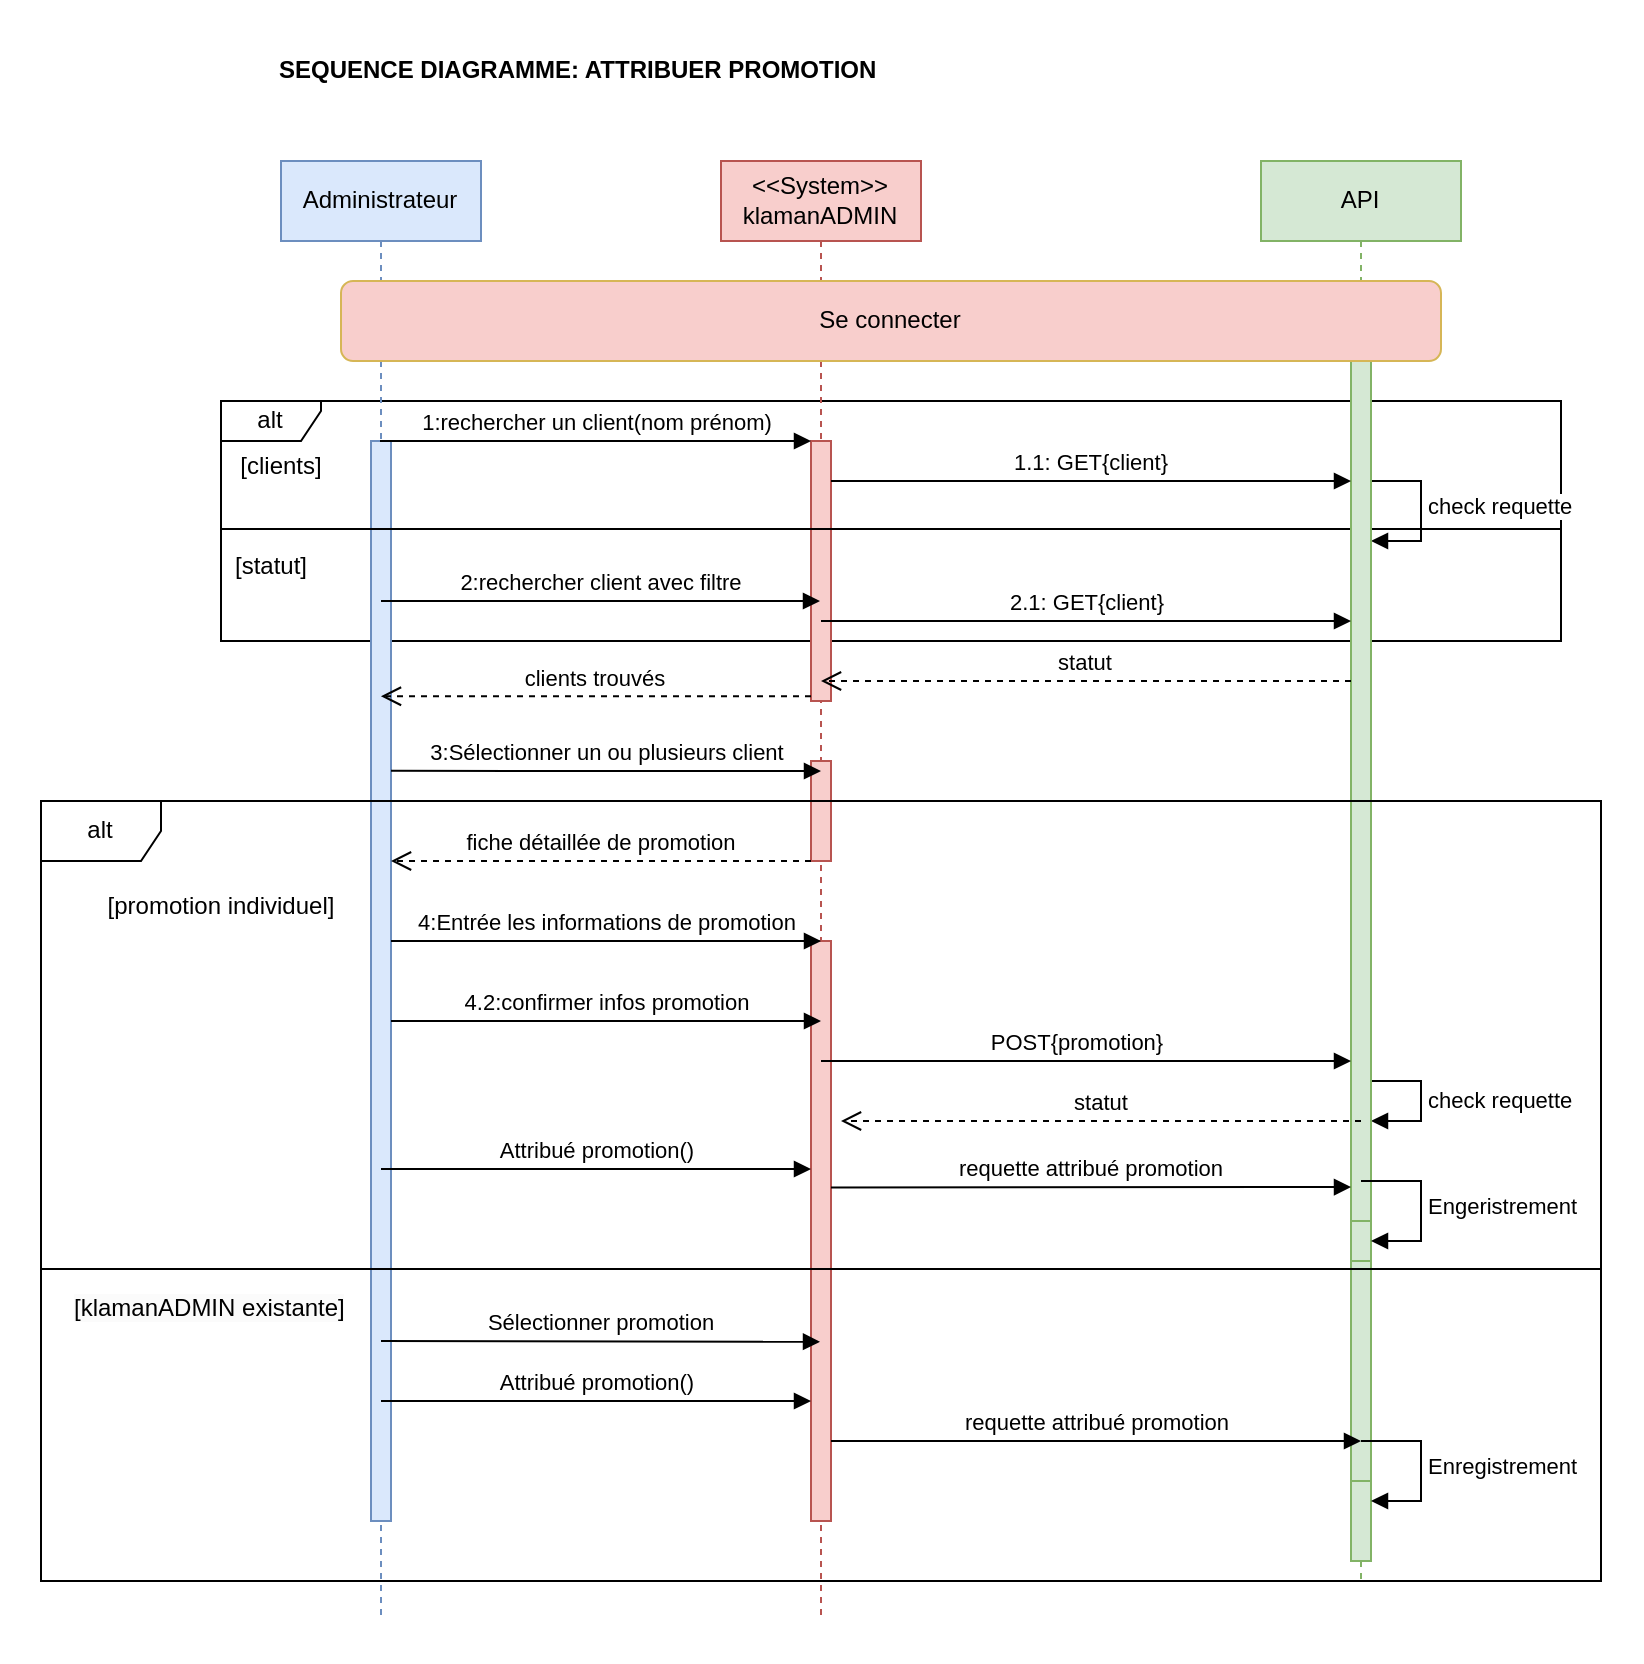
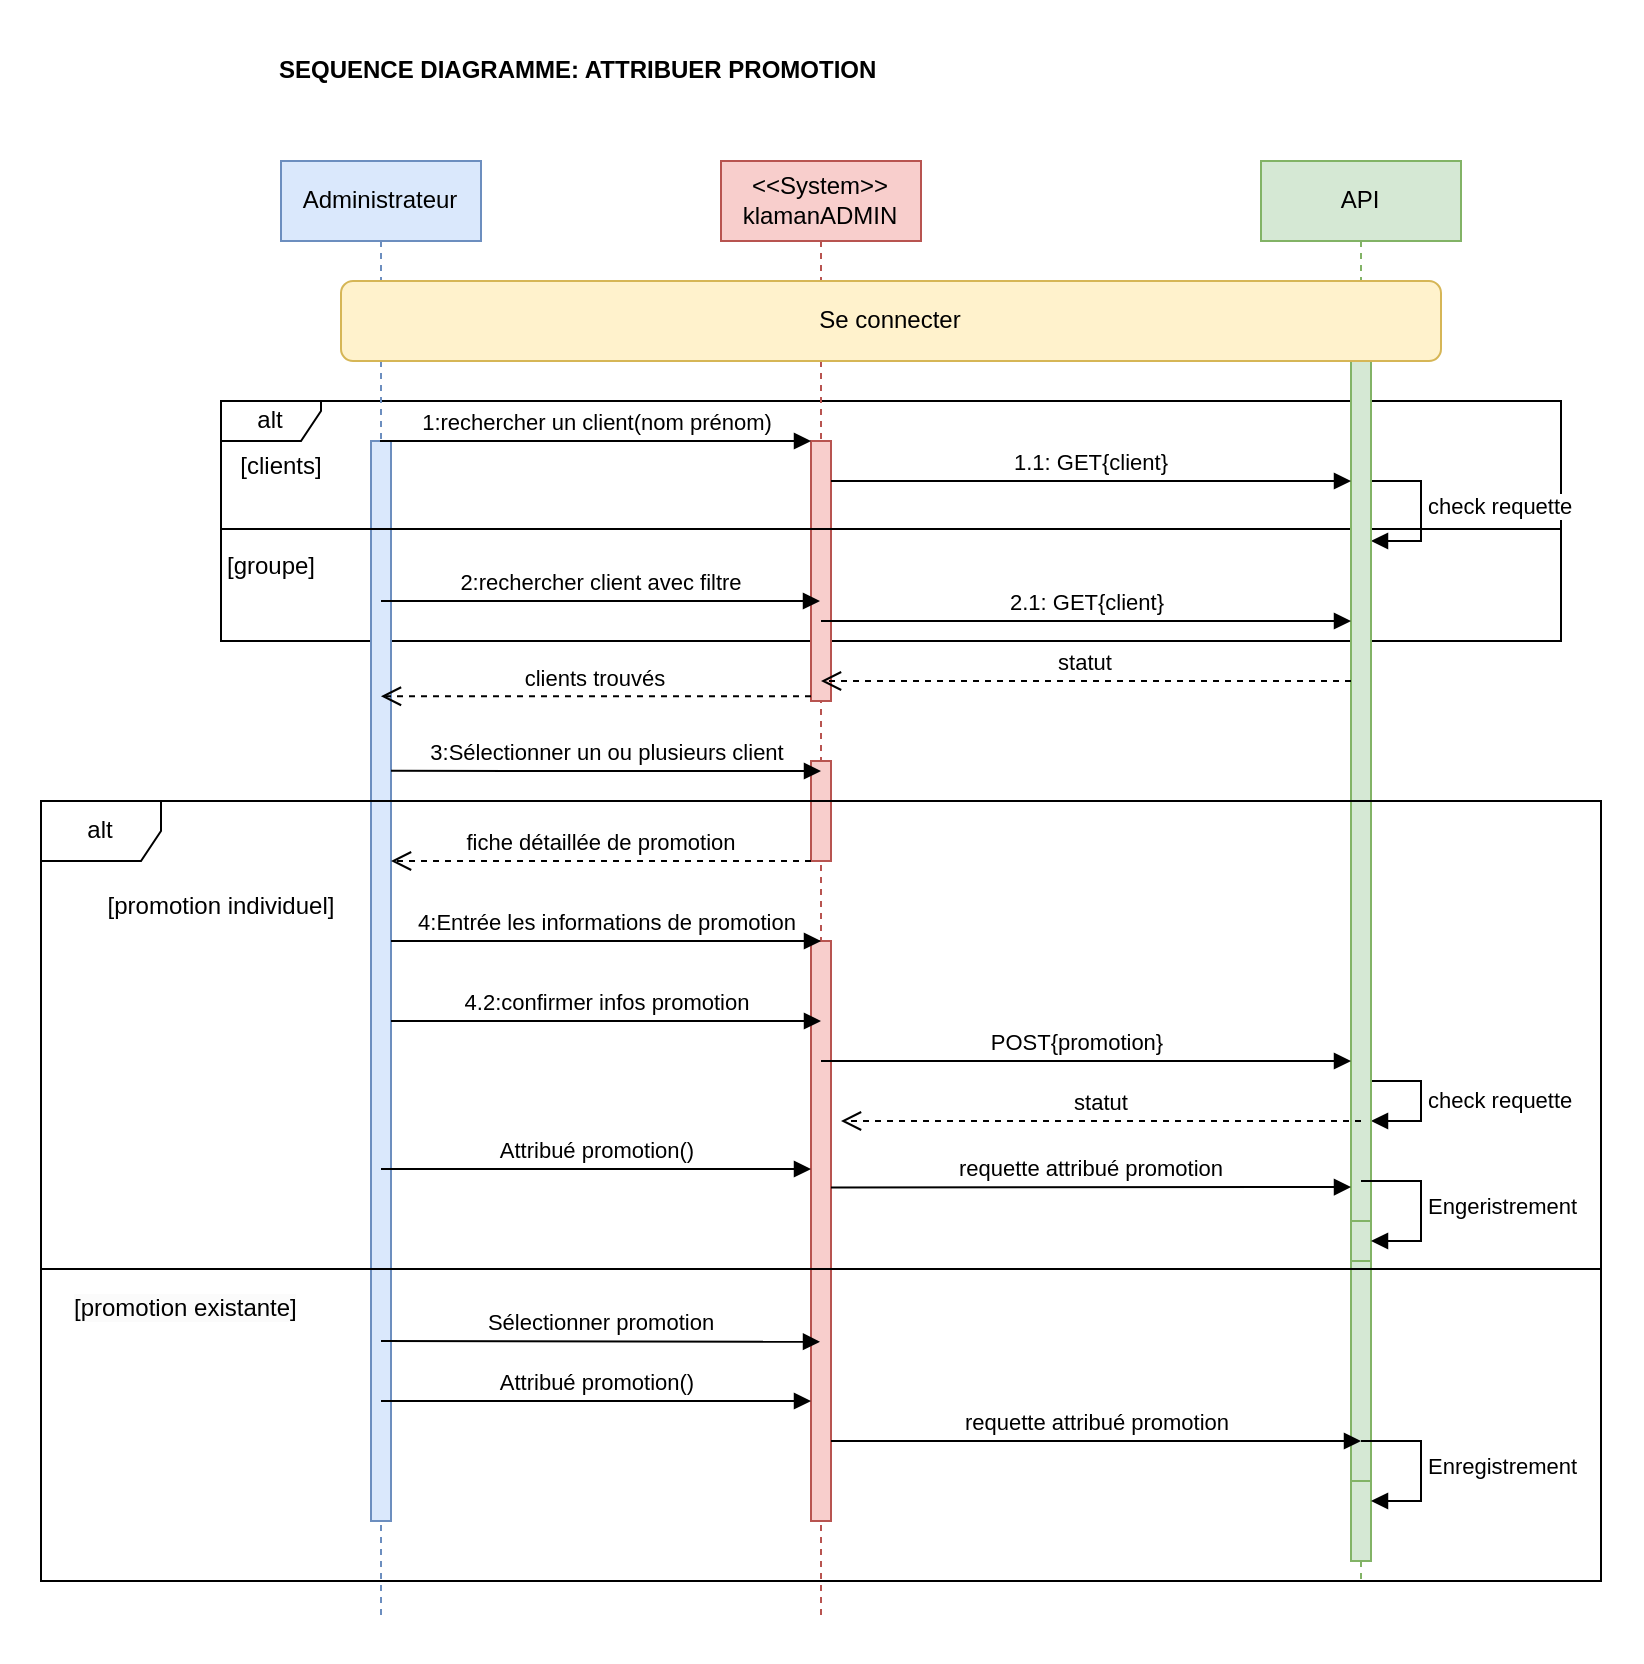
node "Se connecter": fillcolor #f8cecc -> #fff2cc
node "[statut]": label "[statut]" -> "[groupe]"
node "[klamanADMIN existante]": label "[klamanADMIN existante]" -> "[promotion existante]"
